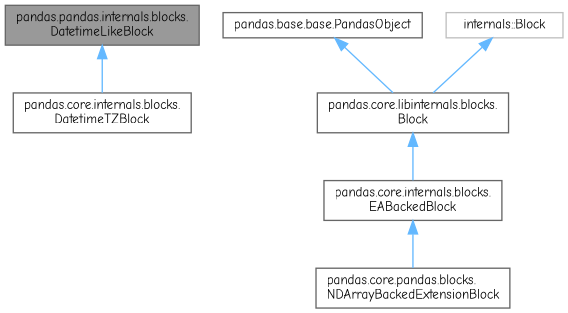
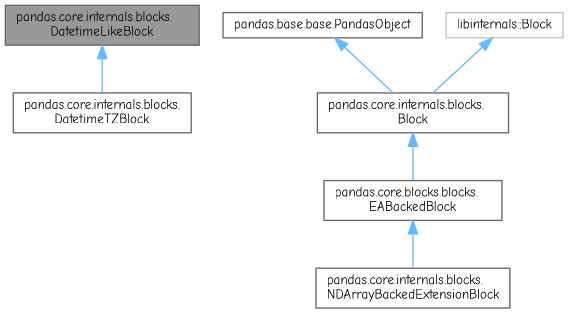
node "pandas.pandas.internals.blocks. DatetimeLikeBlock": label "pandas.pandas.internals.blocks. DatetimeLikeBlock" -> "pandas.core.internals.blocks. DatetimeLikeBlock"
node "internals::Block": label "internals::Block" -> "libinternals::Block"
node "pandas.core.libinternals.blocks. Block": label "pandas.core.libinternals.blocks. Block" -> "pandas.core.internals.blocks. Block"
node "pandas.core.internals.blocks. EABackedBlock": label "pandas.core.internals.blocks. EABackedBlock" -> "pandas.core.blocks.blocks. EABackedBlock"
node "pandas.core.pandas.blocks. NDArrayBackedExtensionBlock": label "pandas.core.pandas.blocks. NDArrayBackedExtensionBlock" -> "pandas.core.internals.blocks. NDArrayBackedExtensionBlock"
